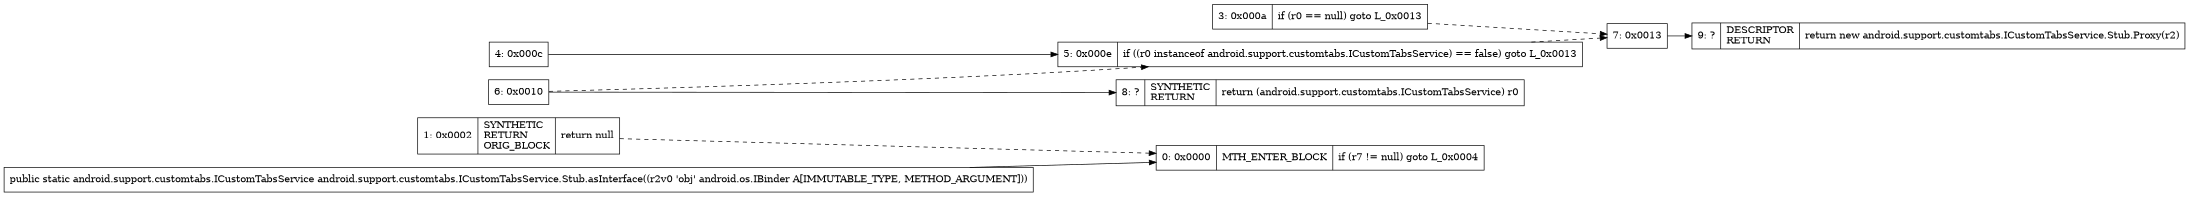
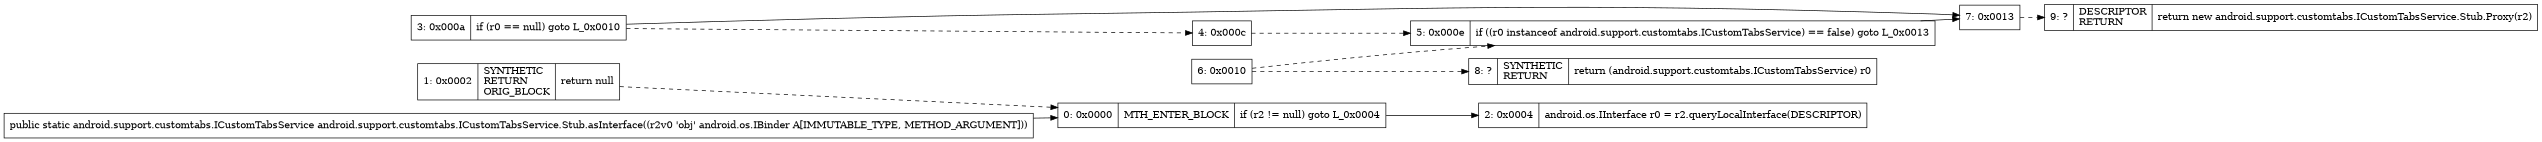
node "3: 0x000a": text "if (r0 == null) goto L_0x0013" -> "if (r0 == null) goto L_0x0010"
edge "3: 0x000a" -> "7: 0x0013": style dashed -> solid
edge "3: 0x000a" -> "4: 0x000c": added
edge "7: 0x0013" -> "9: ?": style solid -> dashed
edge "5: 0x000e" -> "7: 0x0013": style dashed -> solid
edge "4: 0x000c" -> "5: 0x000e": style solid -> dashed
edge "6: 0x0010" -> "8: ?": style solid -> dashed
node "2: 0x0004": added
node "0: 0x0000": text "if (r7 != null) goto L_0x0004" -> "if (r2 != null) goto L_0x0004"
